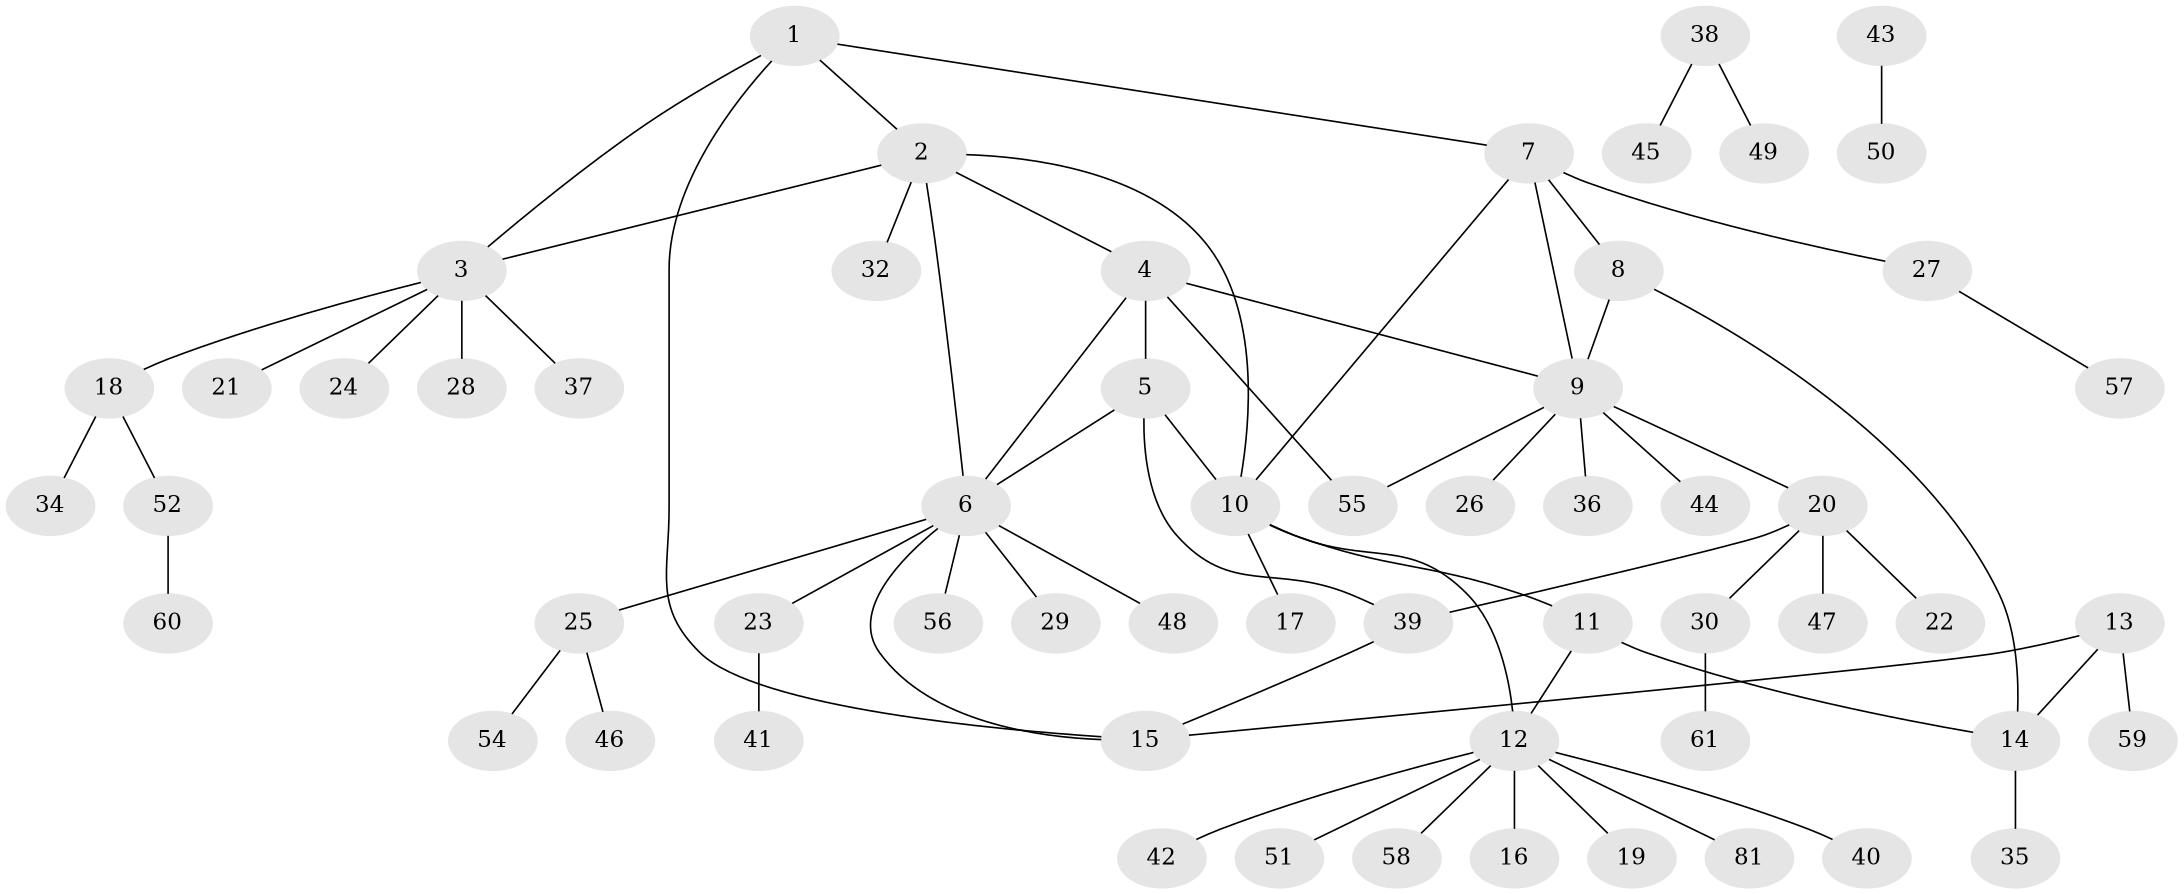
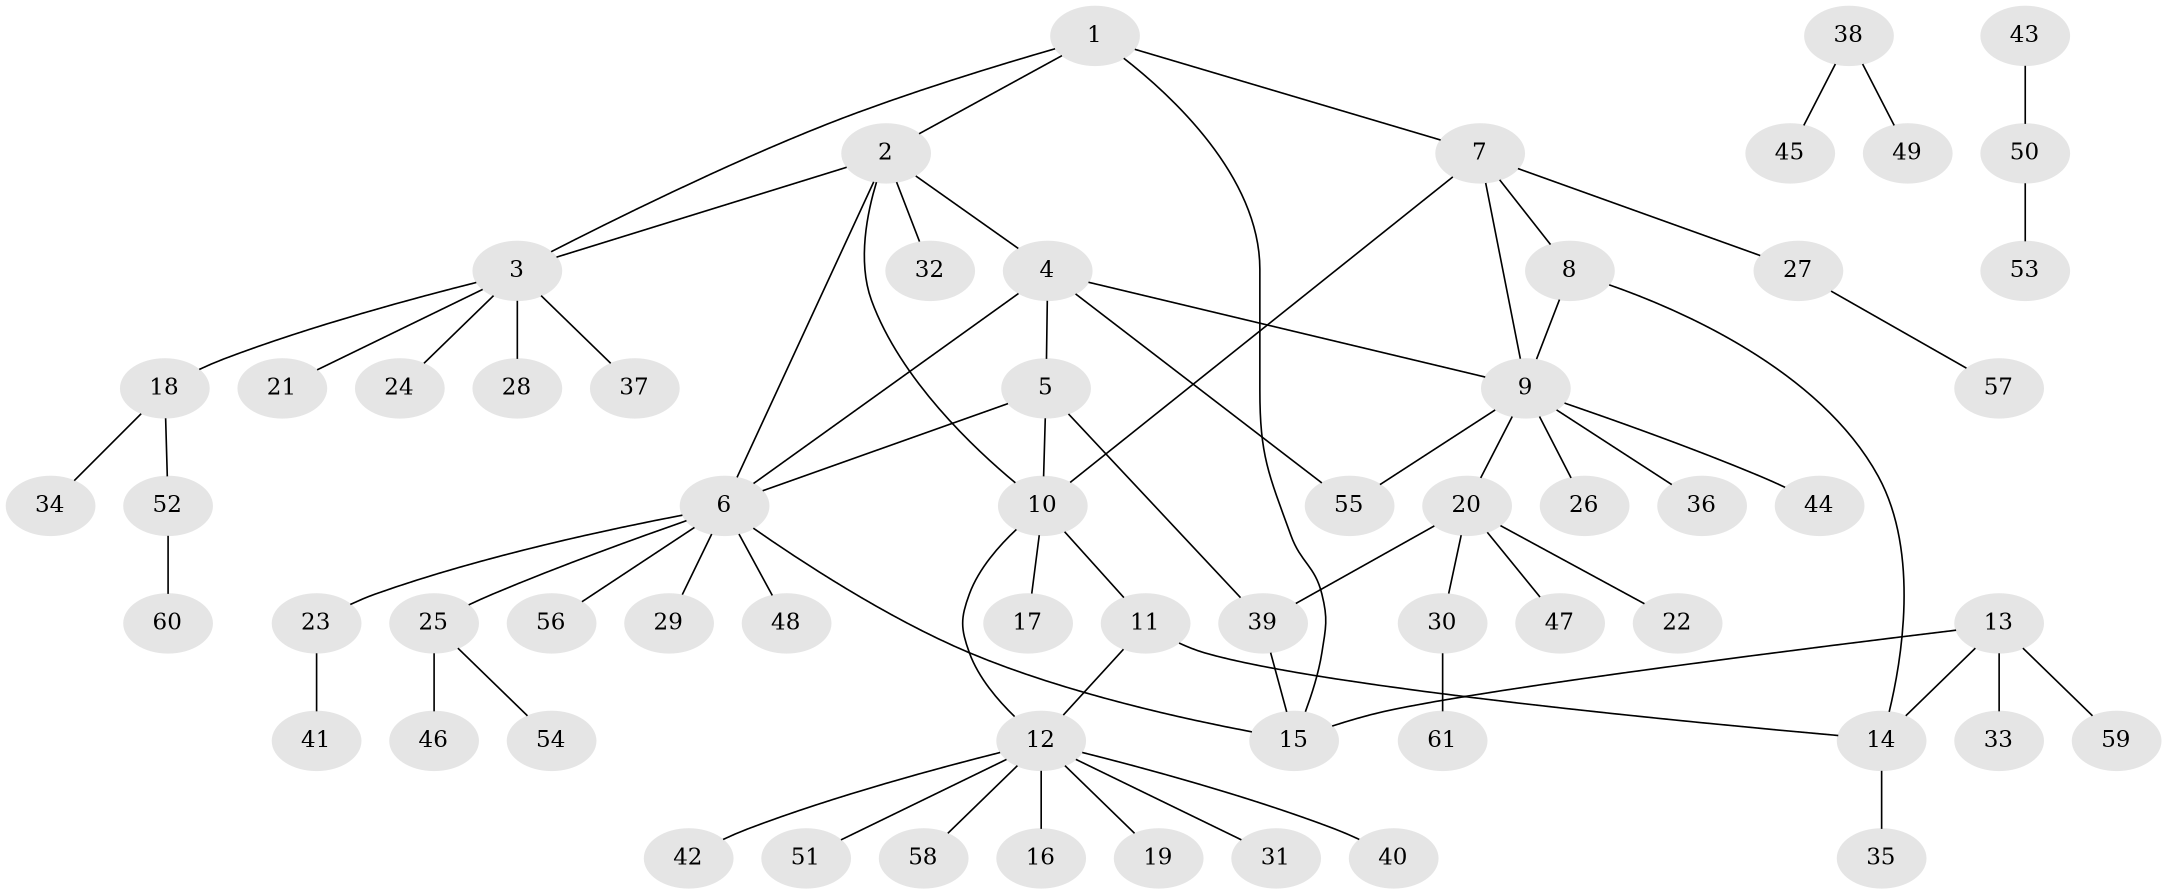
node "53": added
node "33": added
node "81": label "81" -> "31"
